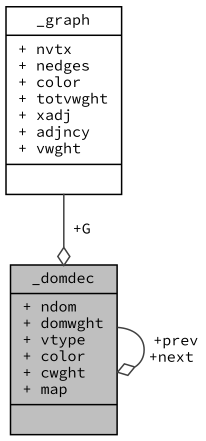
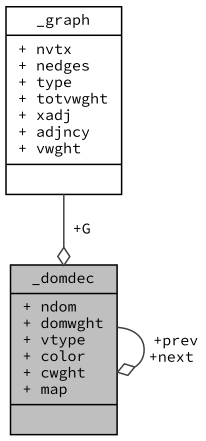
node "_graph": text "+ color" -> "+ type"
